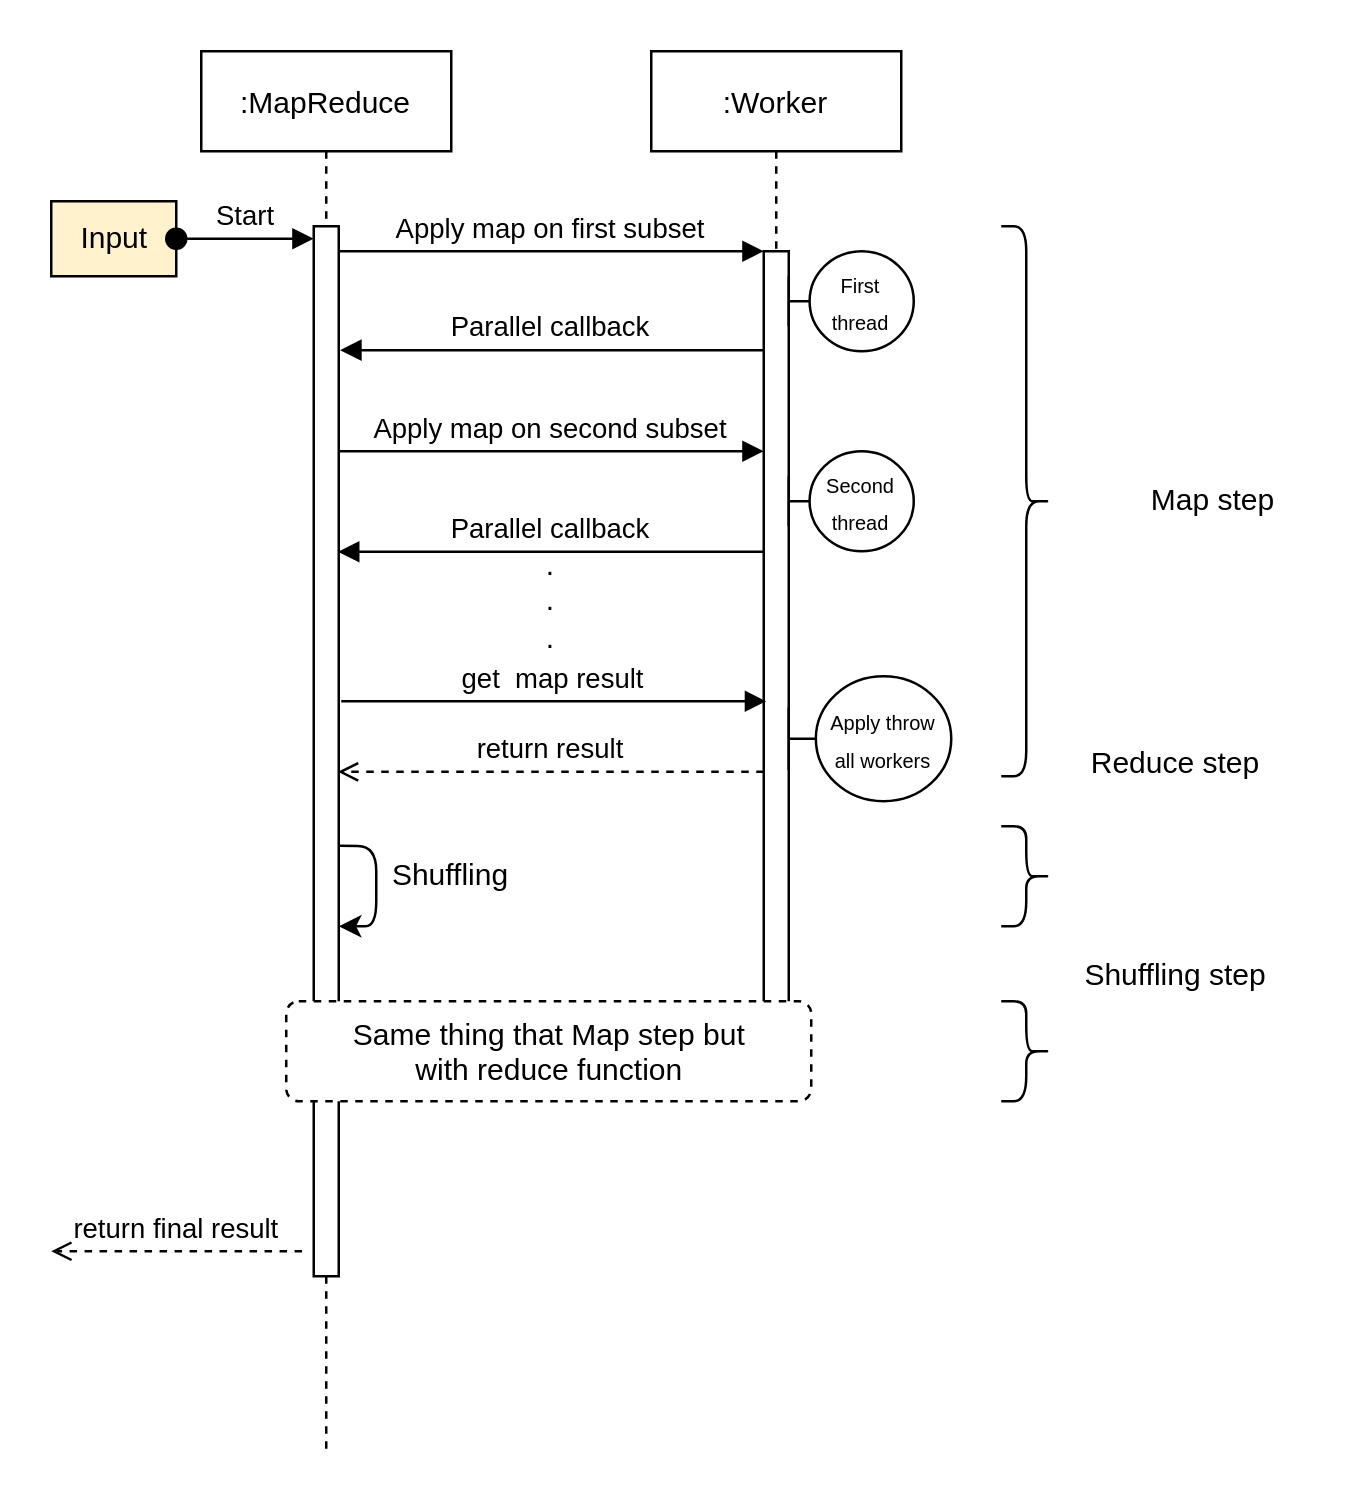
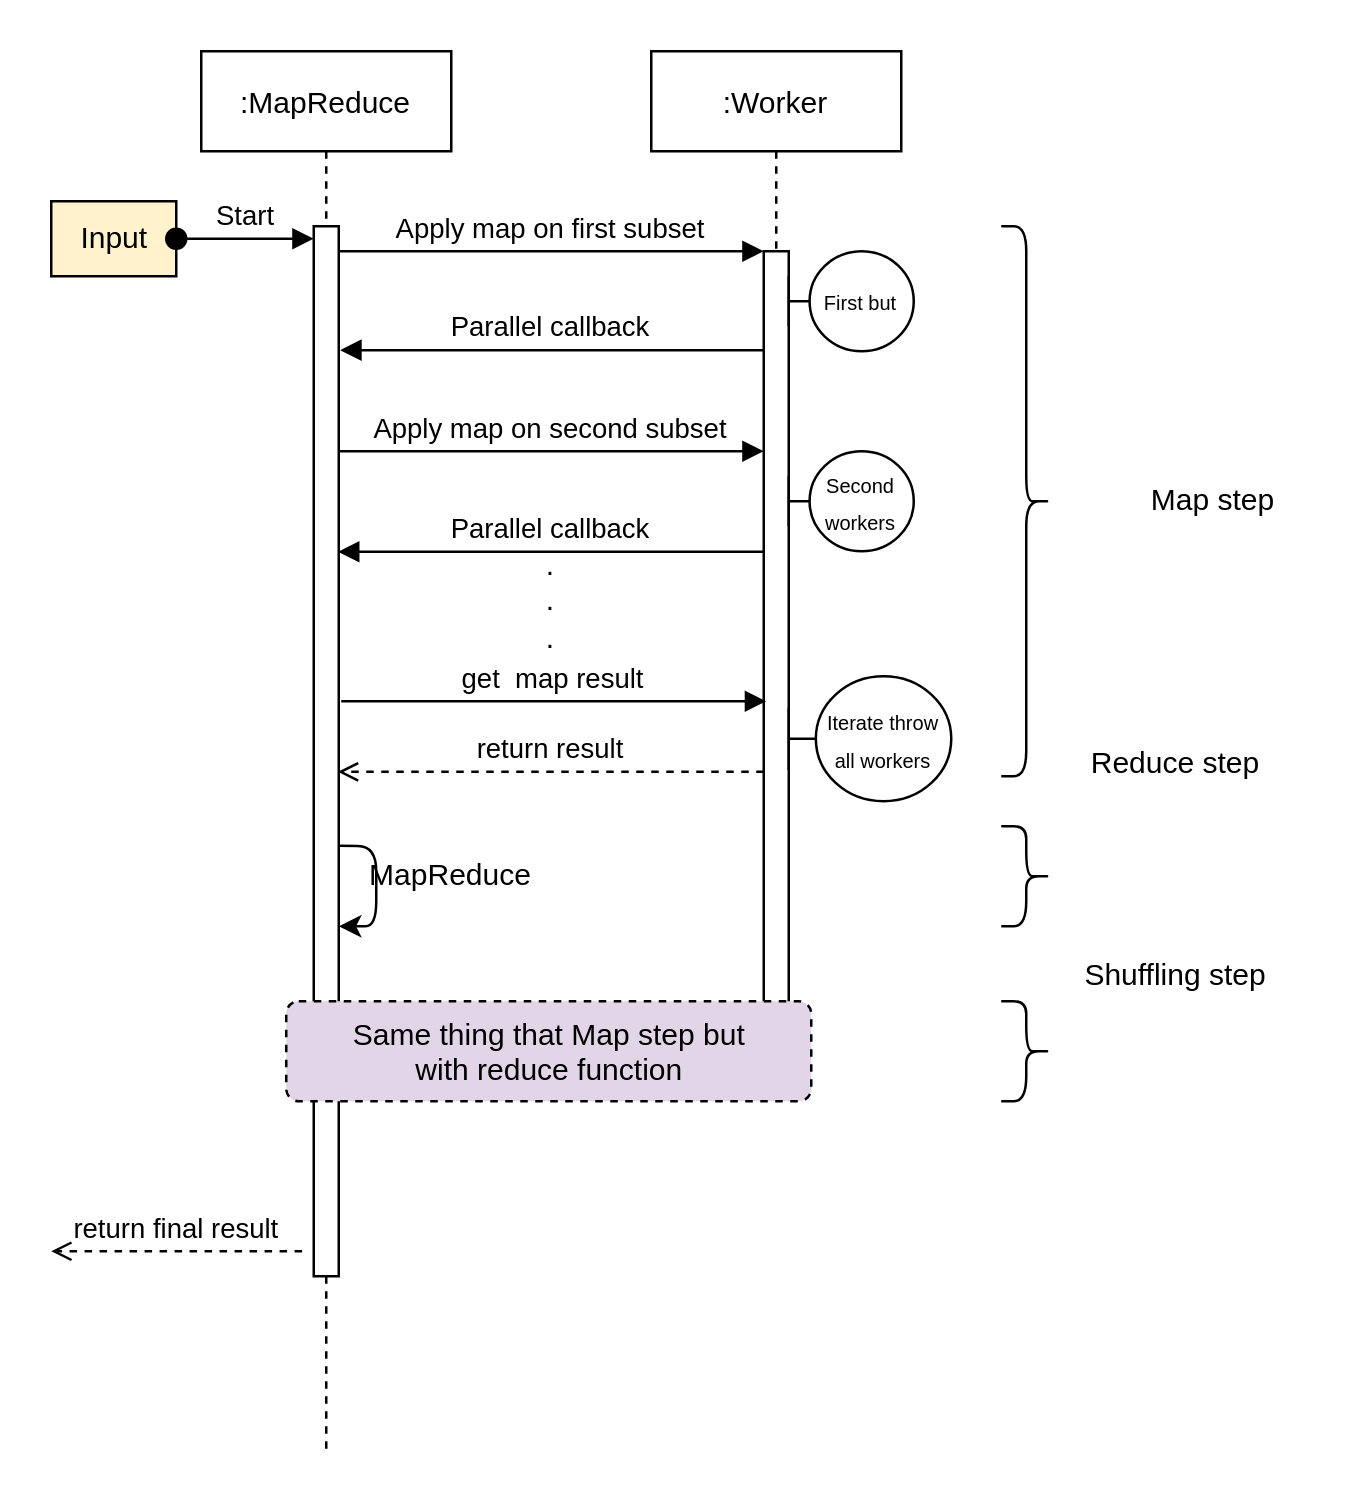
node "First thread": label "First thread" -> "First but"
node "Second thread": label "Second thread" -> "Second workers"
node "Apply throw all workers": label "Apply throw all workers" -> "Iterate throw all workers"
node "Shuffling": label "Shuffling" -> "MapReduce"
node "Same thing that Map step but with reduce function": fillcolor #ffffff -> #e1d5e7
